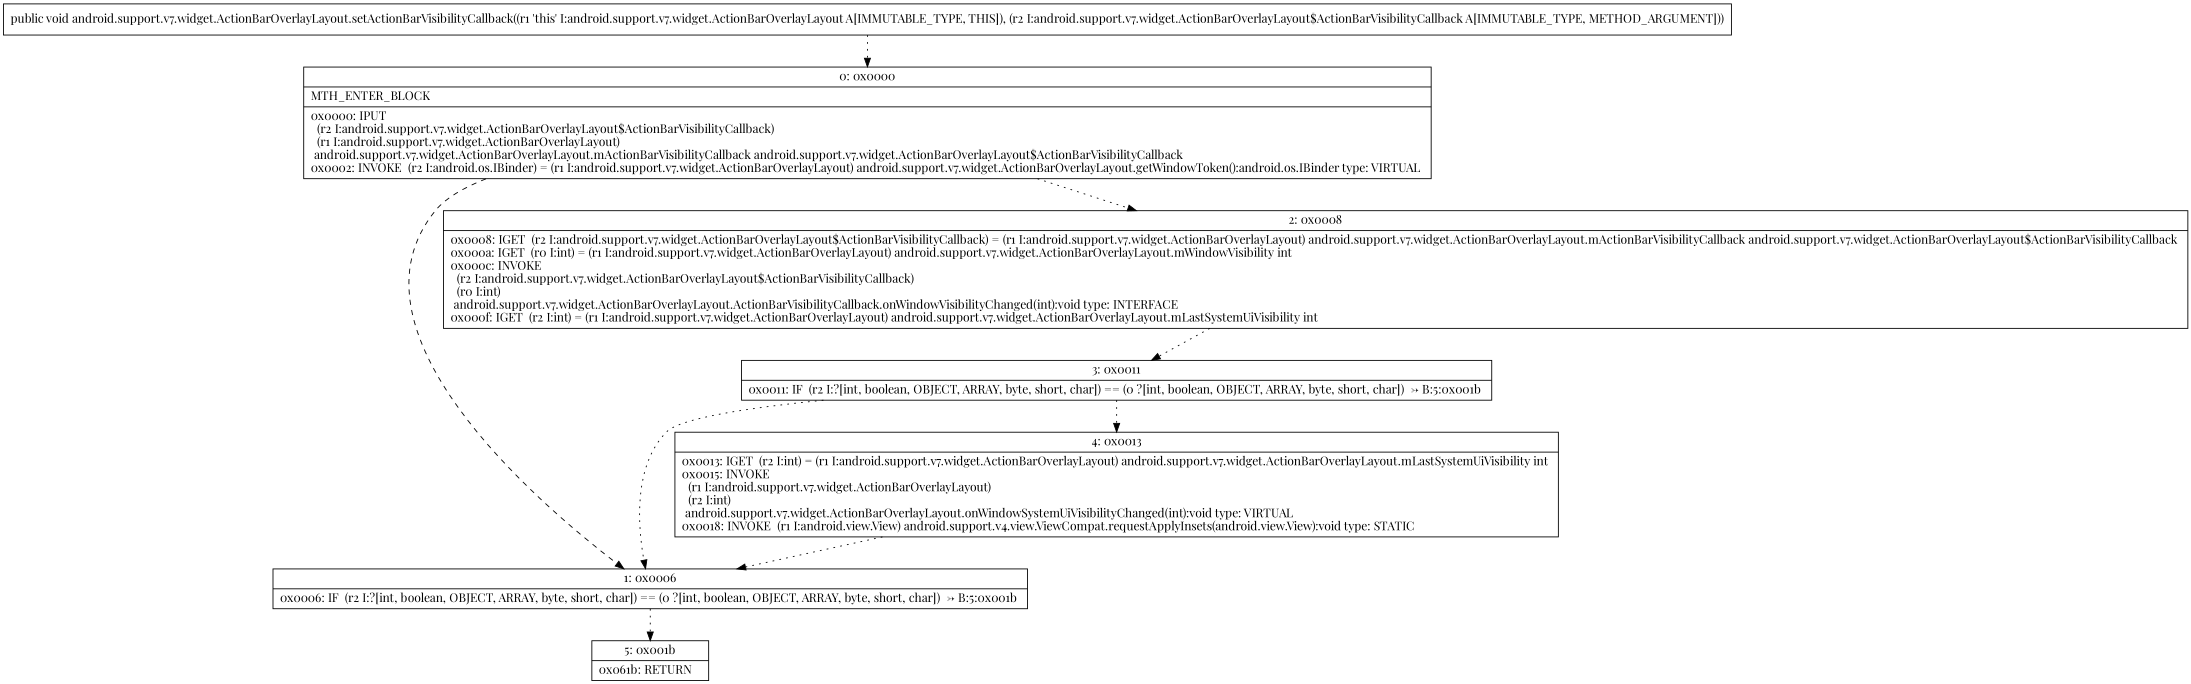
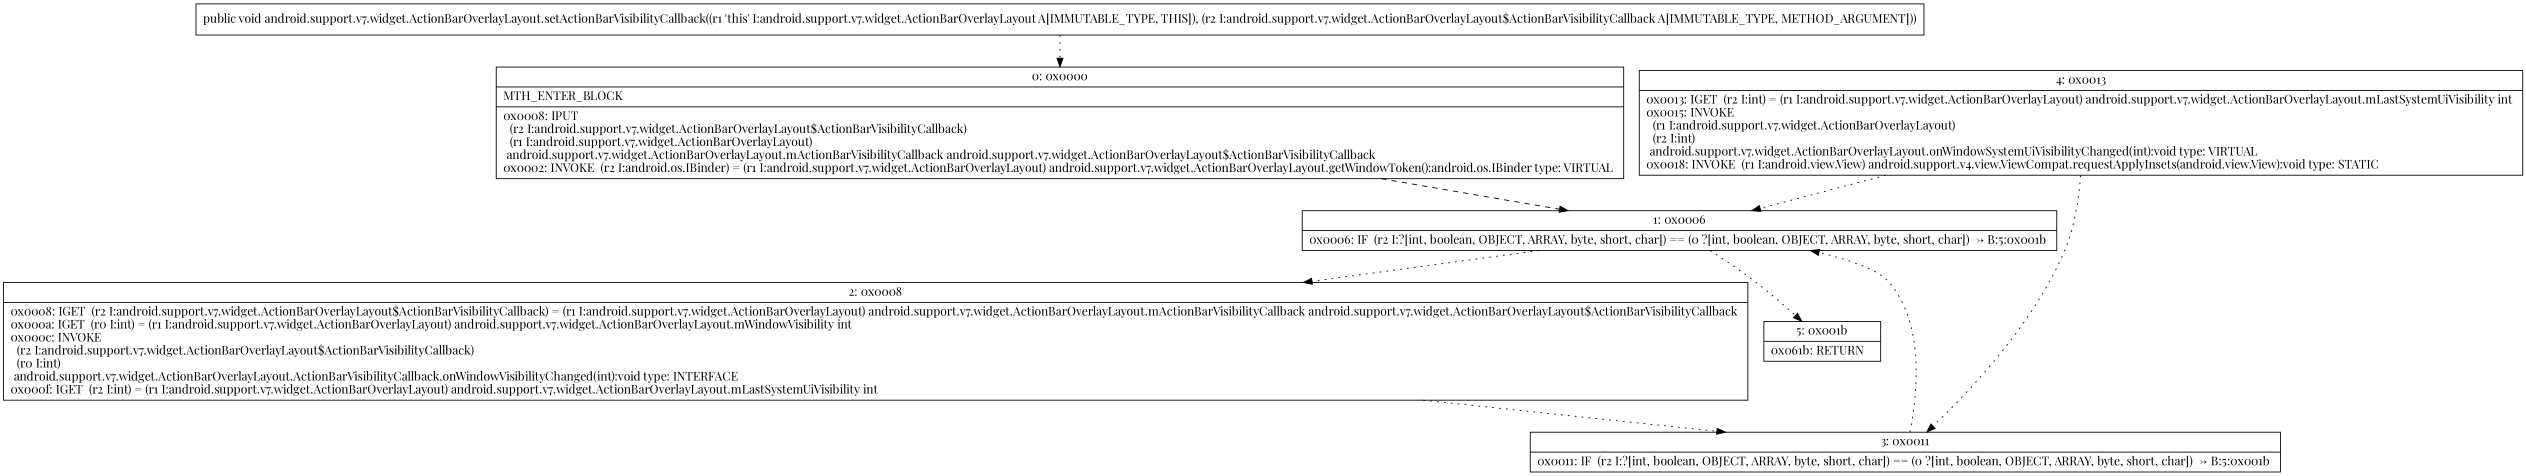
node "0: 0x0000": text "0x0000: IPUT" -> "0x0008: IPUT"
edge "0: 0x0000" -> "2: 0x0008": now "1: 0x0006" -> "2: 0x0008"
edge "3: 0x0011" -> "4: 0x0013": reversed
